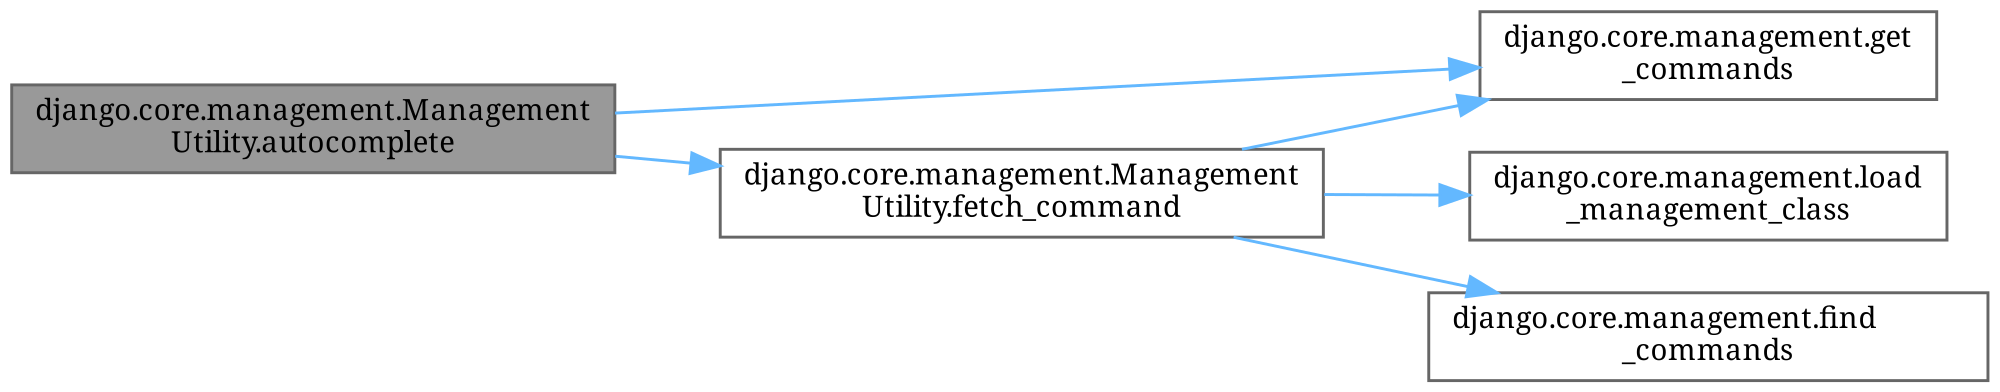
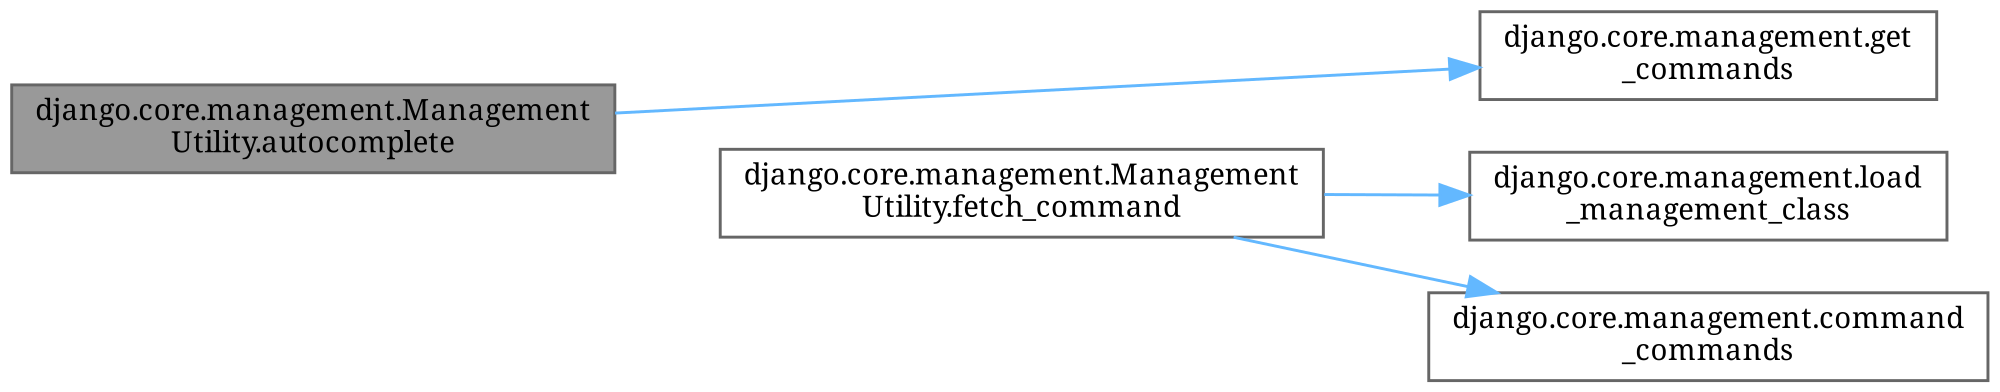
edge "django.core.management.Management Utility.fetch_command" -> "django.core.management.get _commands": removed
edge "django.core.management.Management Utility.autocomplete" -> "django.core.management.Management Utility.fetch_command": removed
node "django.core.management.find _commands": label "django.core.management.find _commands" -> "django.core.management.command _commands"
